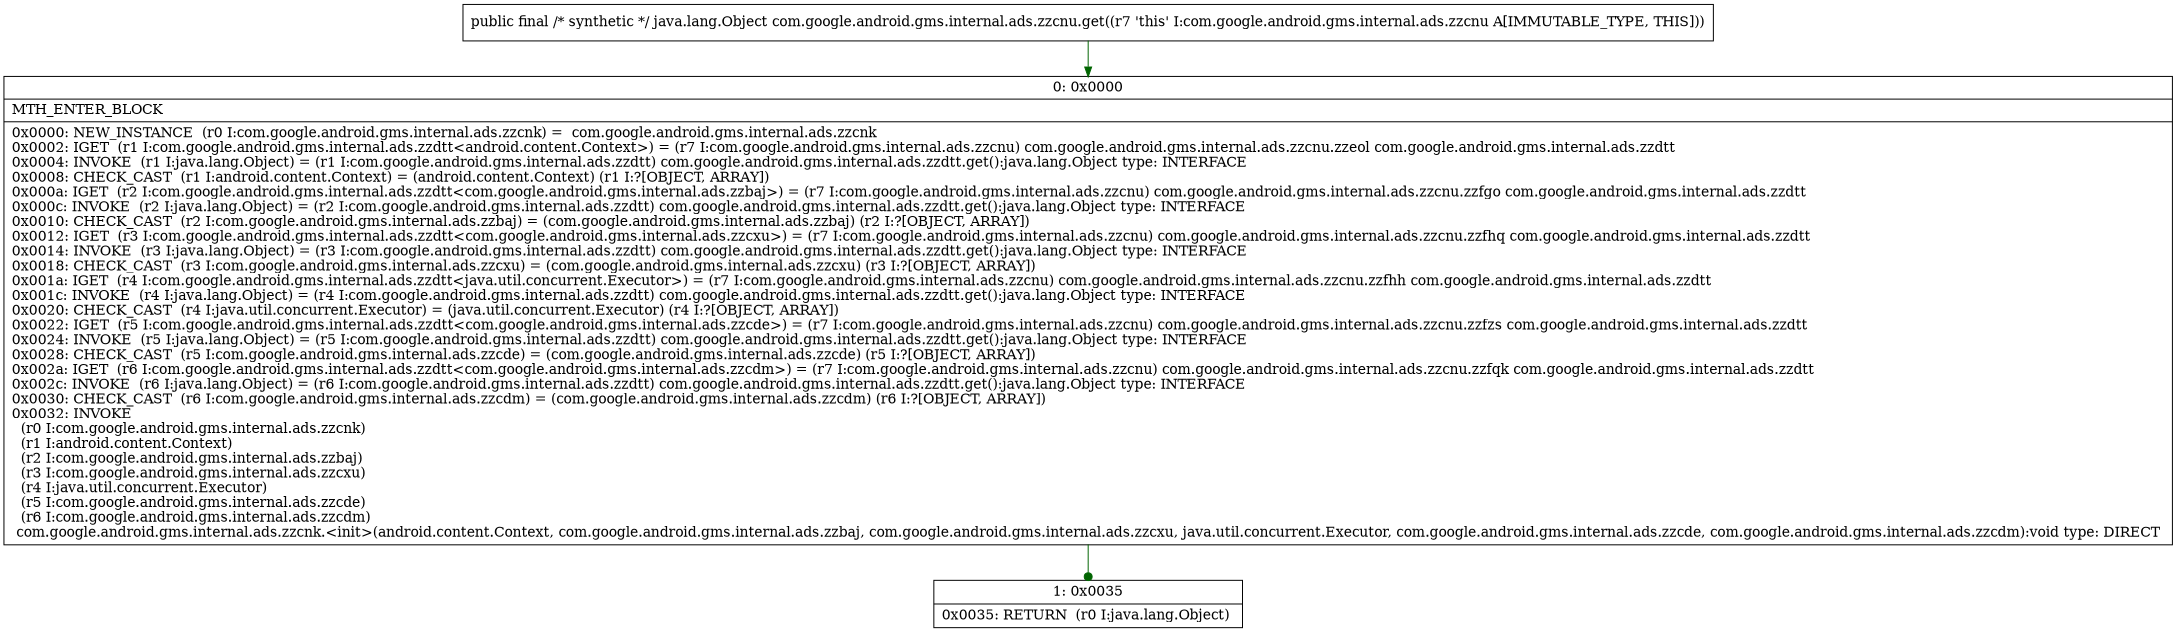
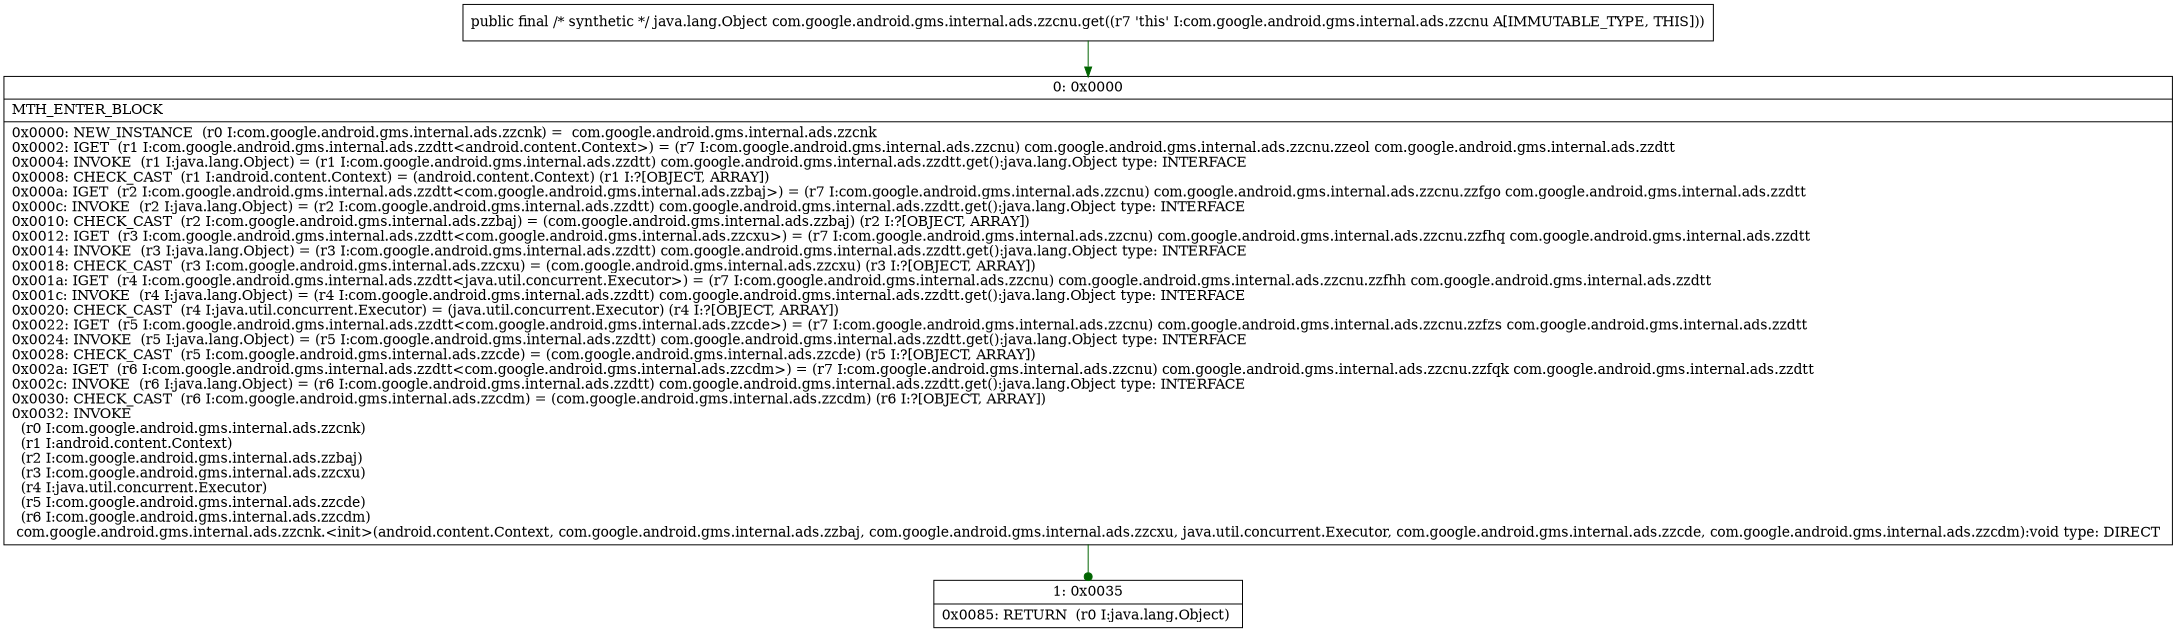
node "1: 0x0035": text "0x0035: RETURN  (r0 I:java.lang.Object)" -> "0x0085: RETURN  (r0 I:java.lang.Object)"
